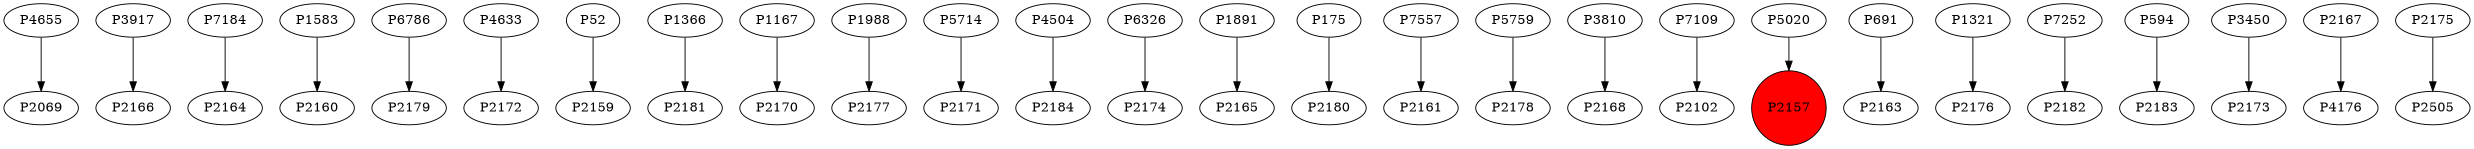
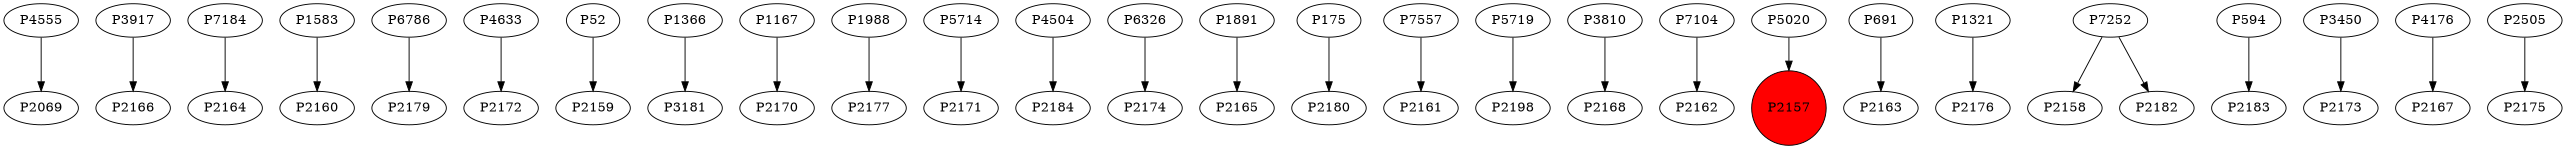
node "P4655": label "P4655" -> "P4555"
node "P5759": label "P5759" -> "P5719"
node "P7109": label "P7109" -> "P7104"
edge "P2167" -> "P4176": reversed
edge "P2175" -> "P2505": reversed
node "P2181": label "P2181" -> "P3181"
node "P2178": label "P2178" -> "P2198"
node "P2102": label "P2102" -> "P2162"
node "P2158": added
